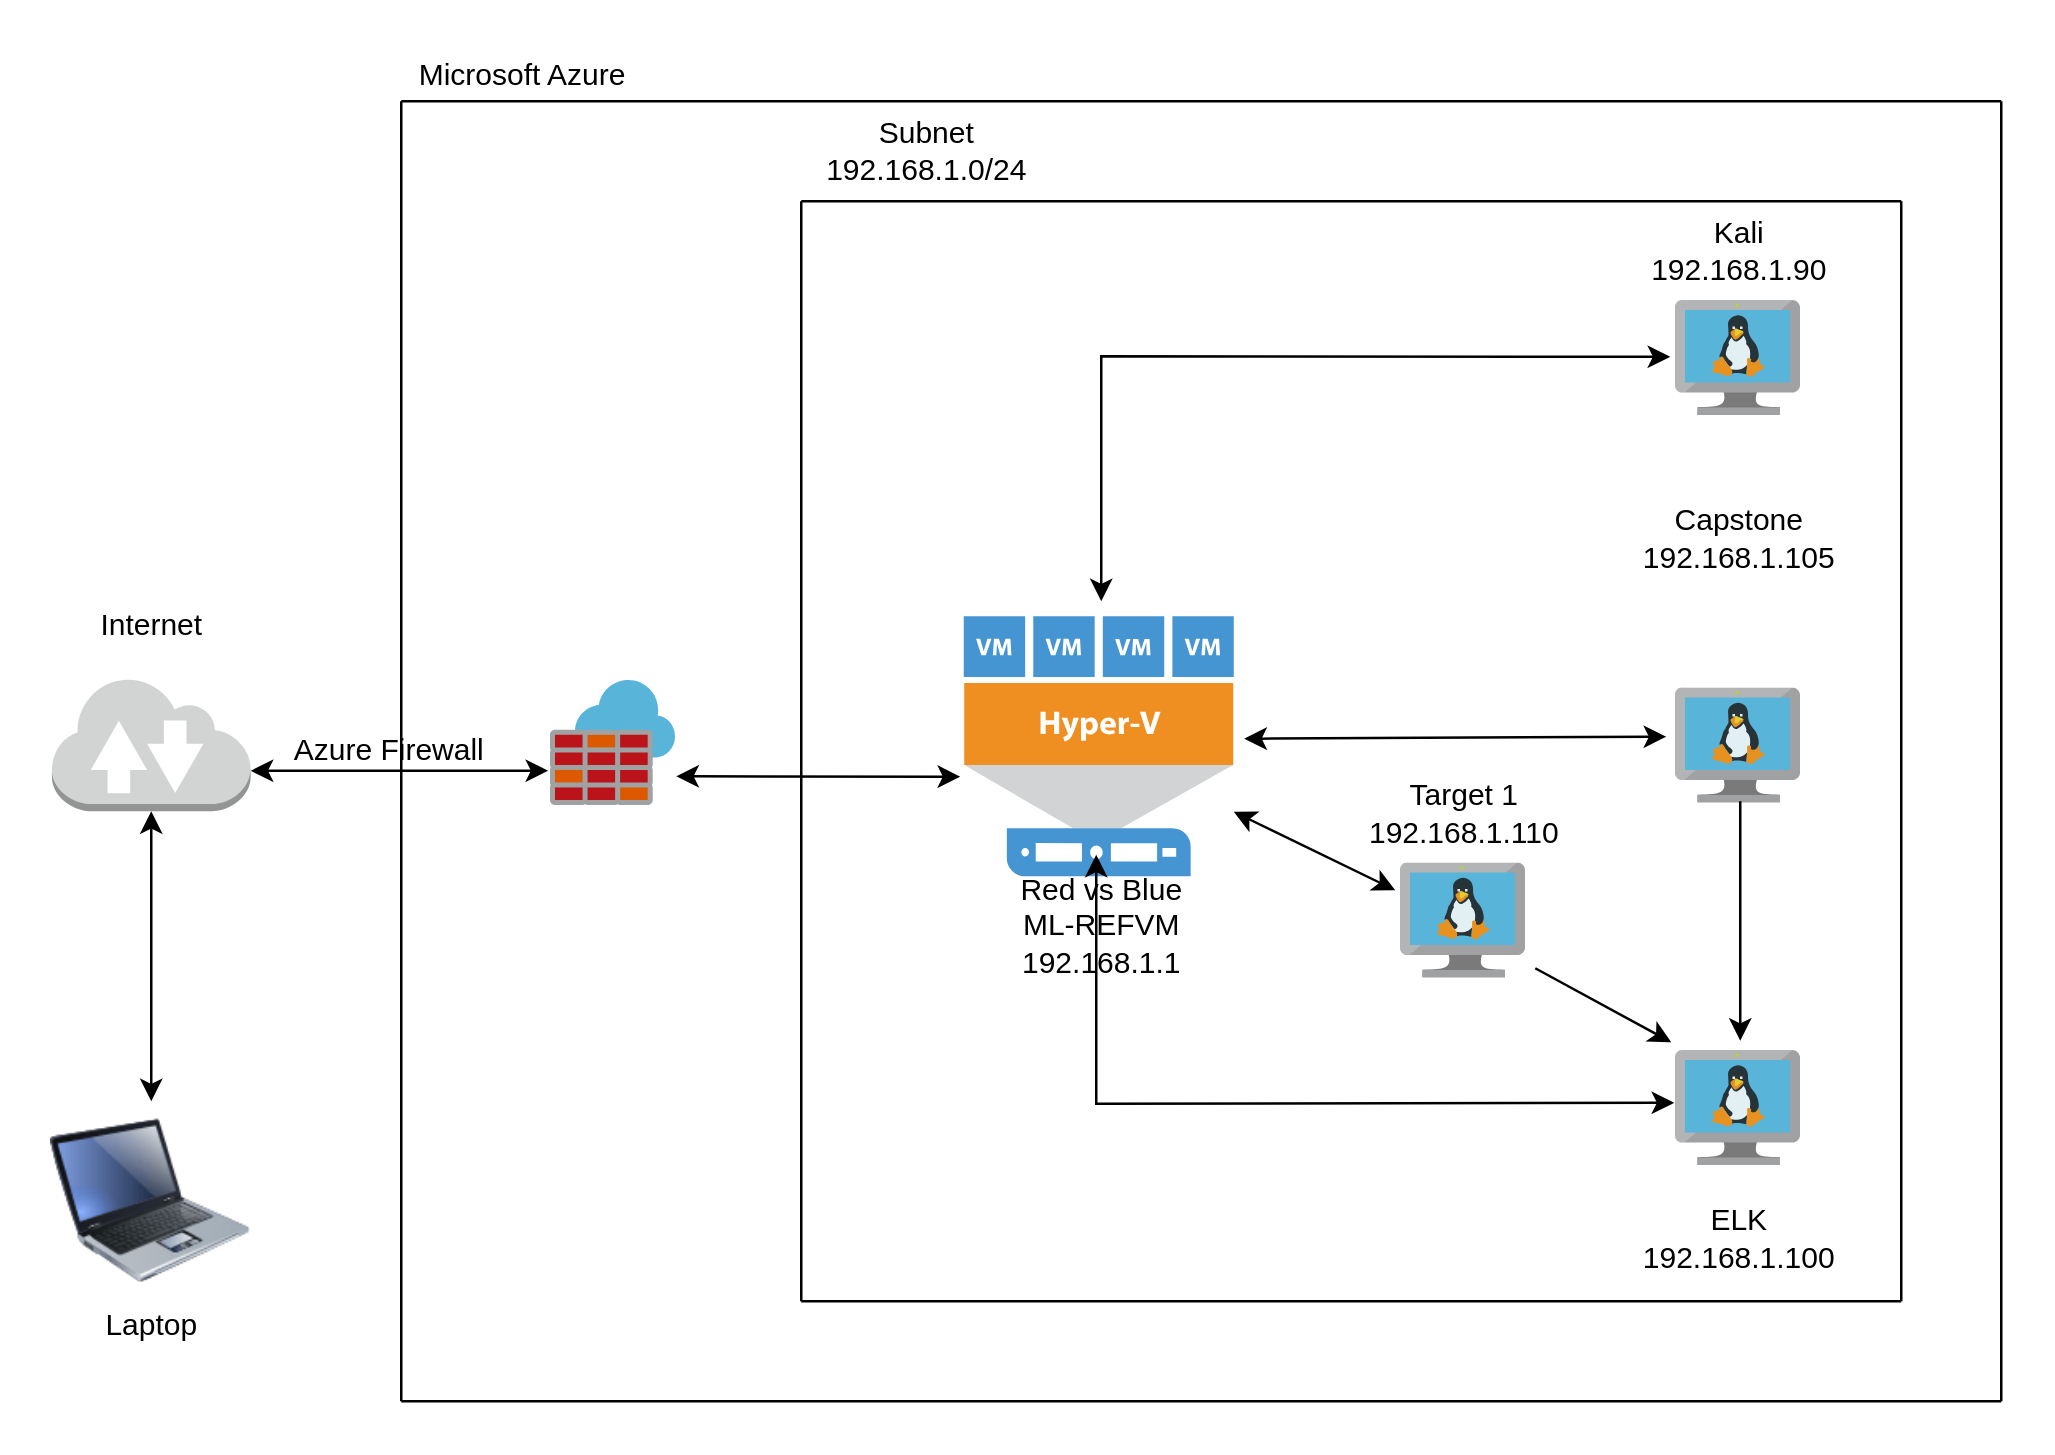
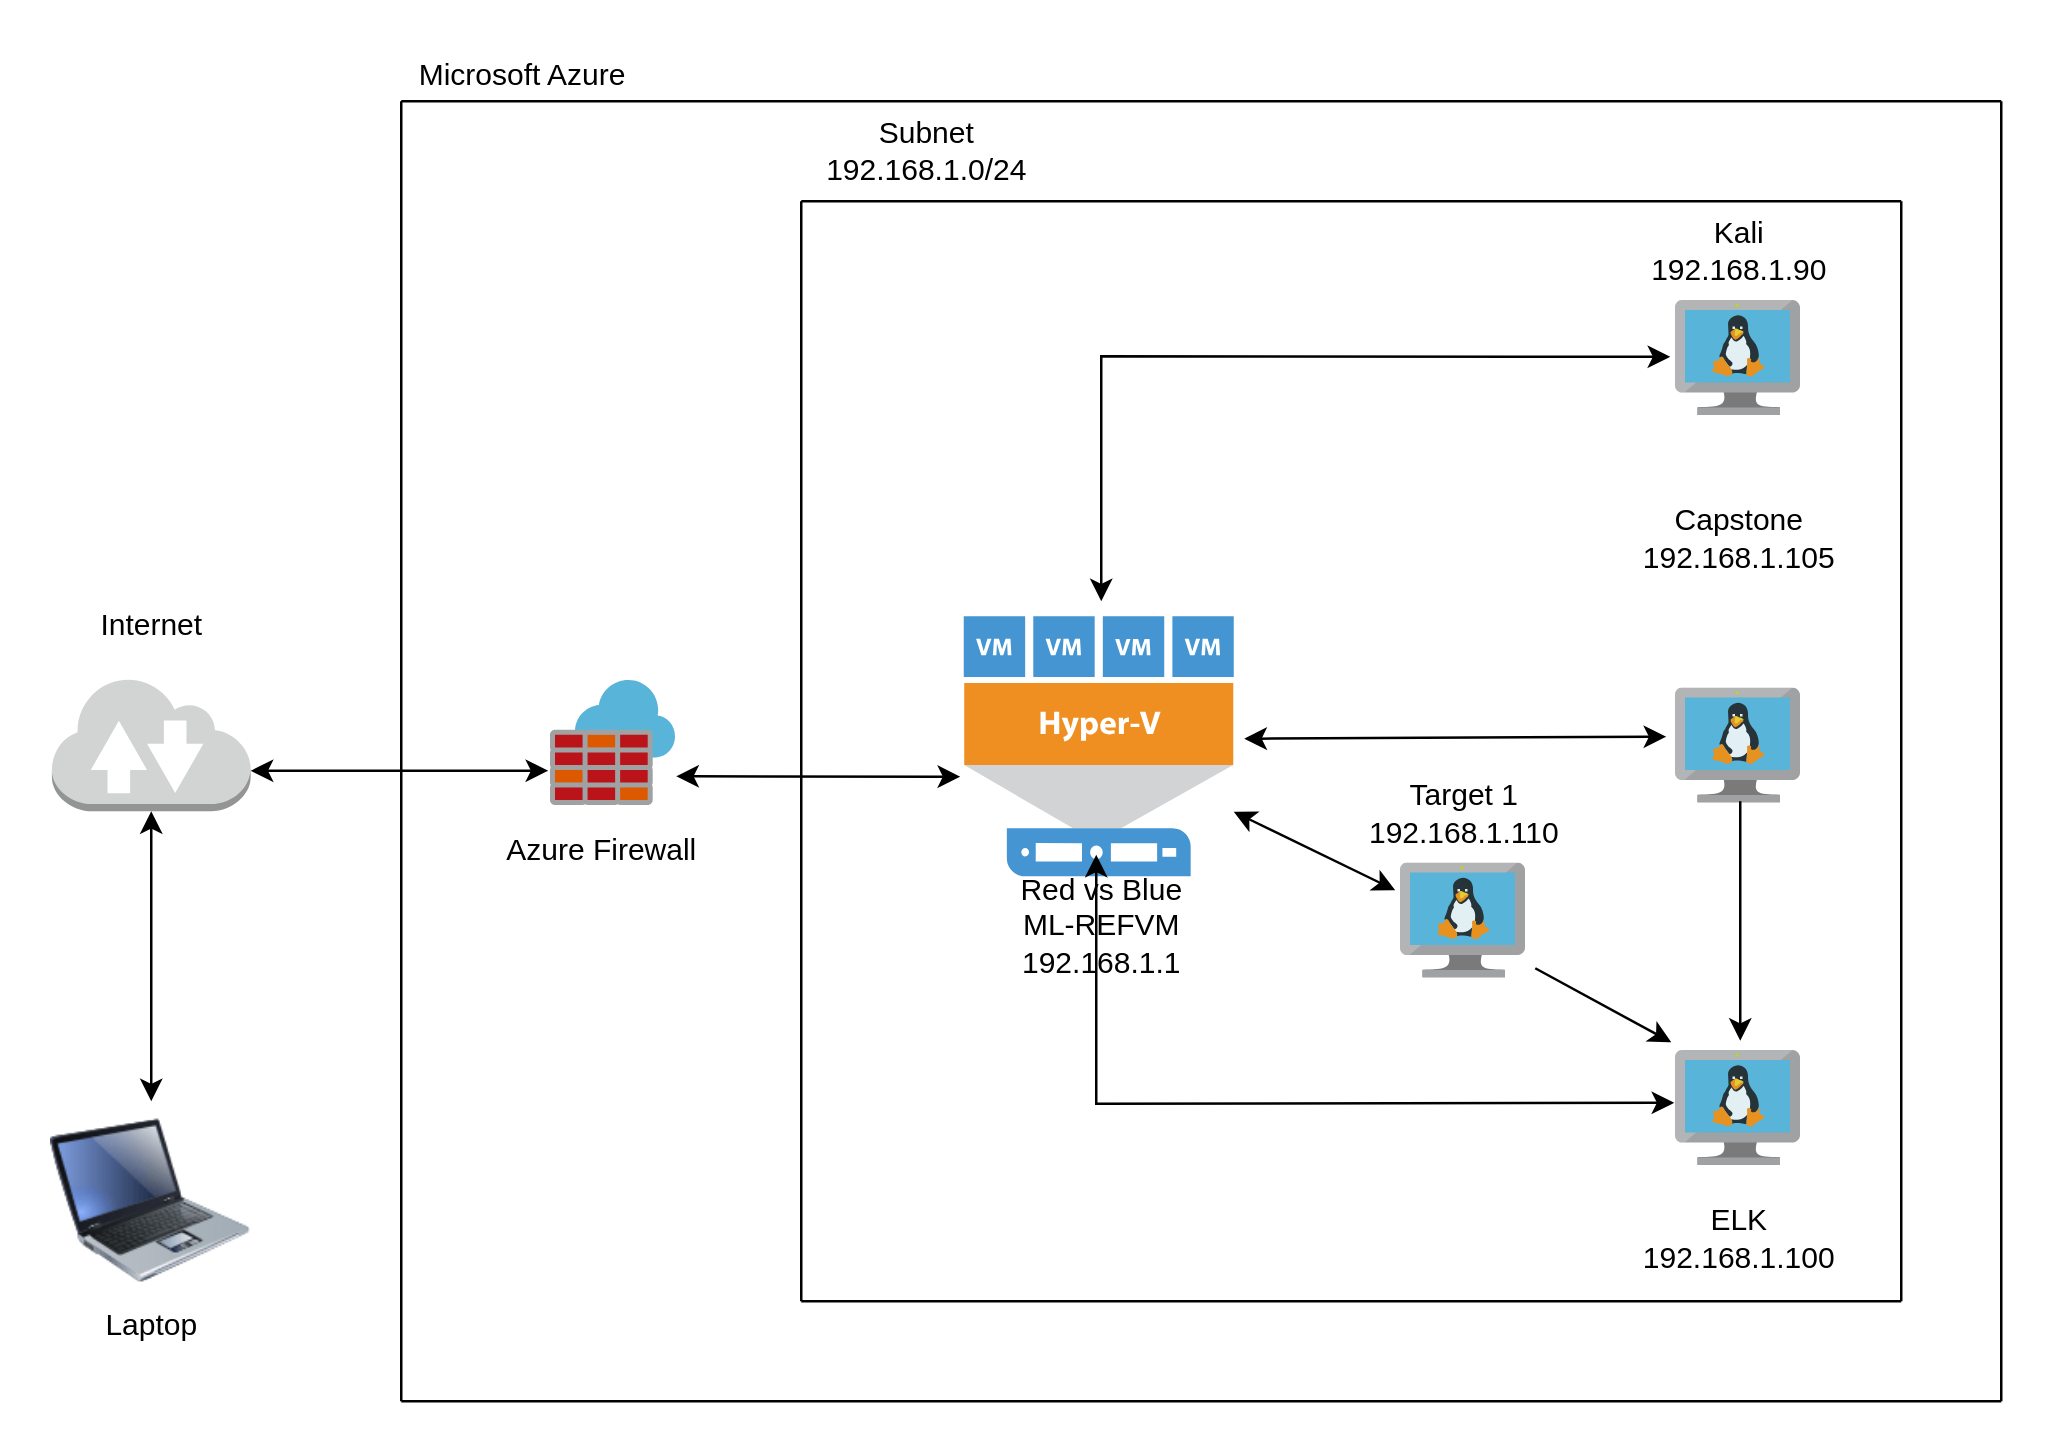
node "Azure Firewall": moved (389, 751) -> (601, 851)
